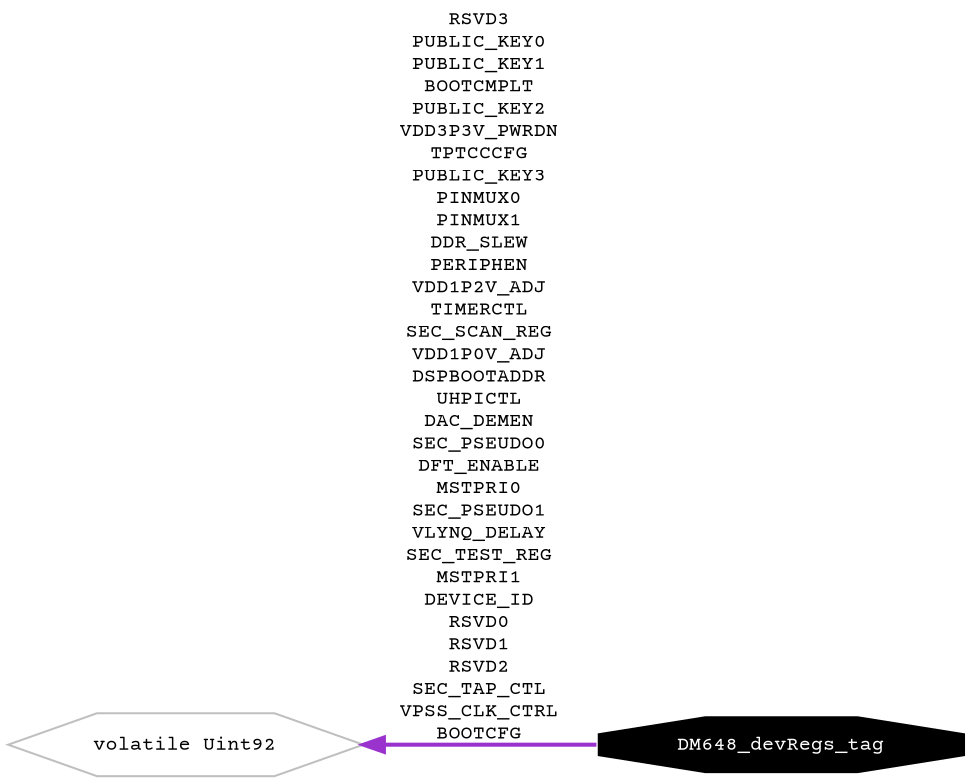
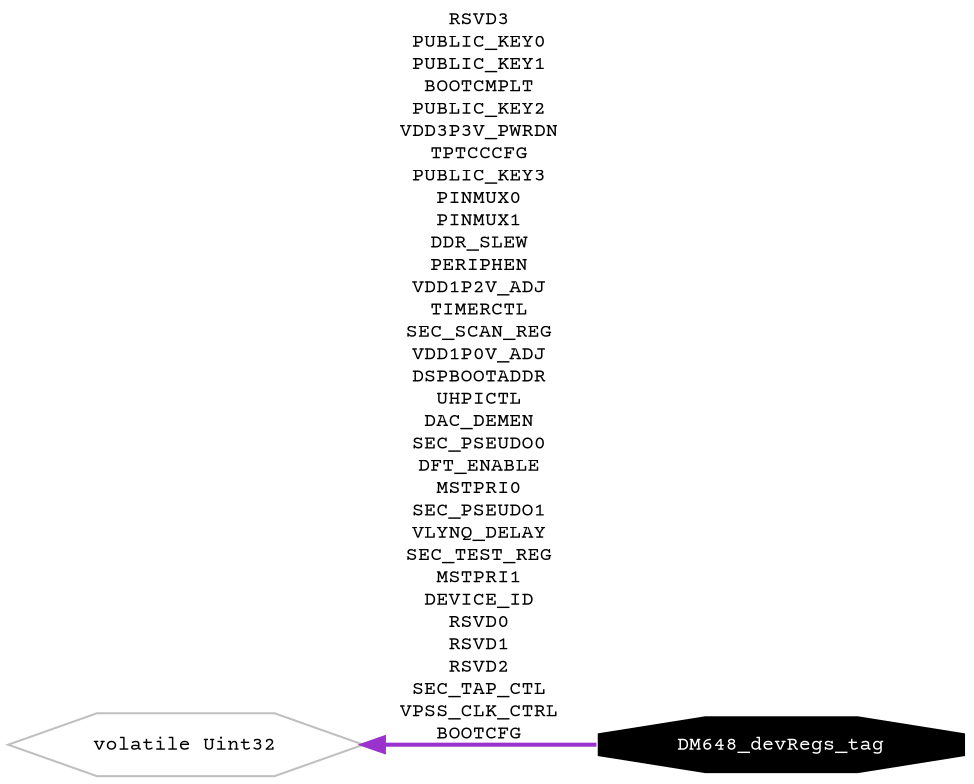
node "volatile Uint92": label "volatile Uint92" -> "volatile Uint32"
